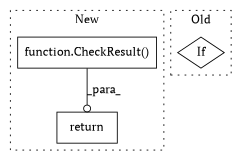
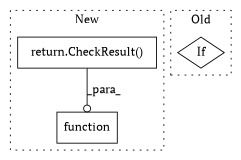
node "function.CheckResult()": label "function.CheckResult()" -> "return.CheckResult()"
node "return": label "return" -> "function"
